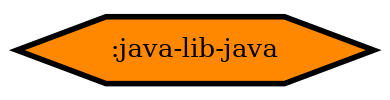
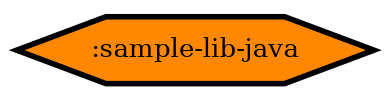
node ":java-lib-java": label ":java-lib-java" -> ":sample-lib-java"
